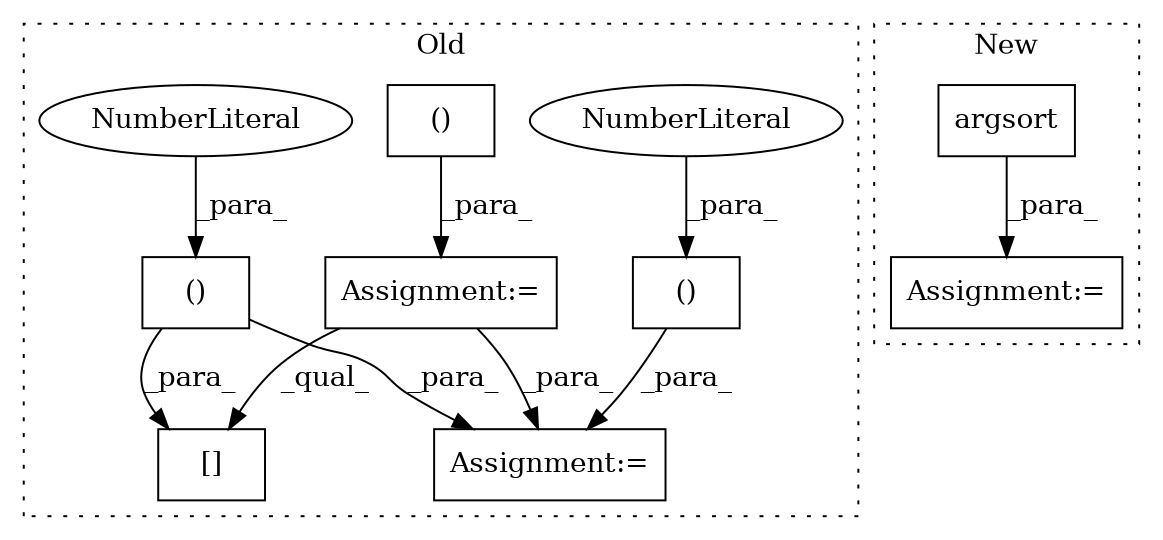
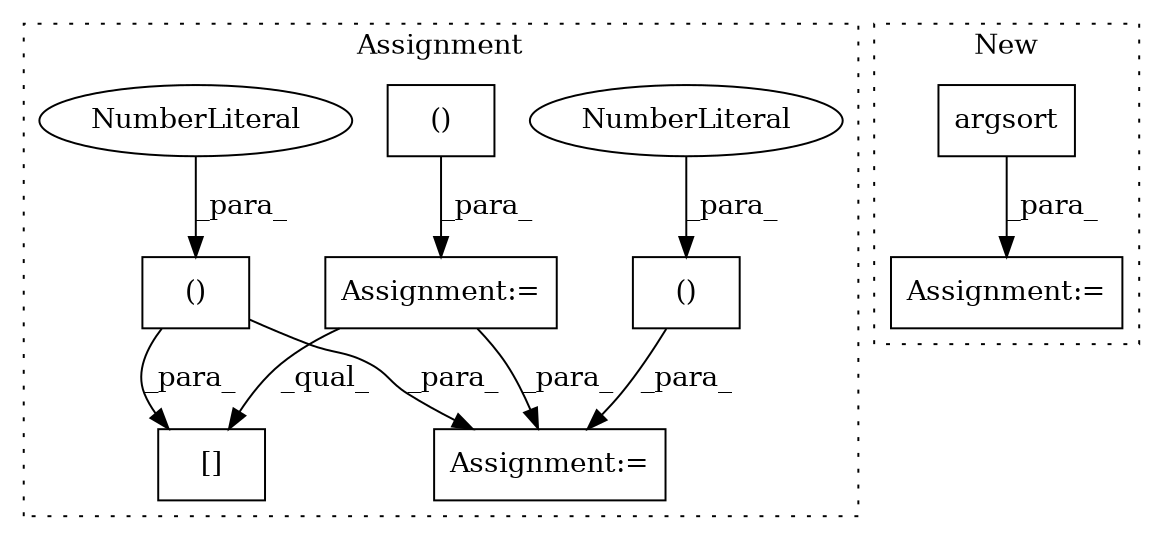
cluster "Old": label "Old" -> "Assignment"
